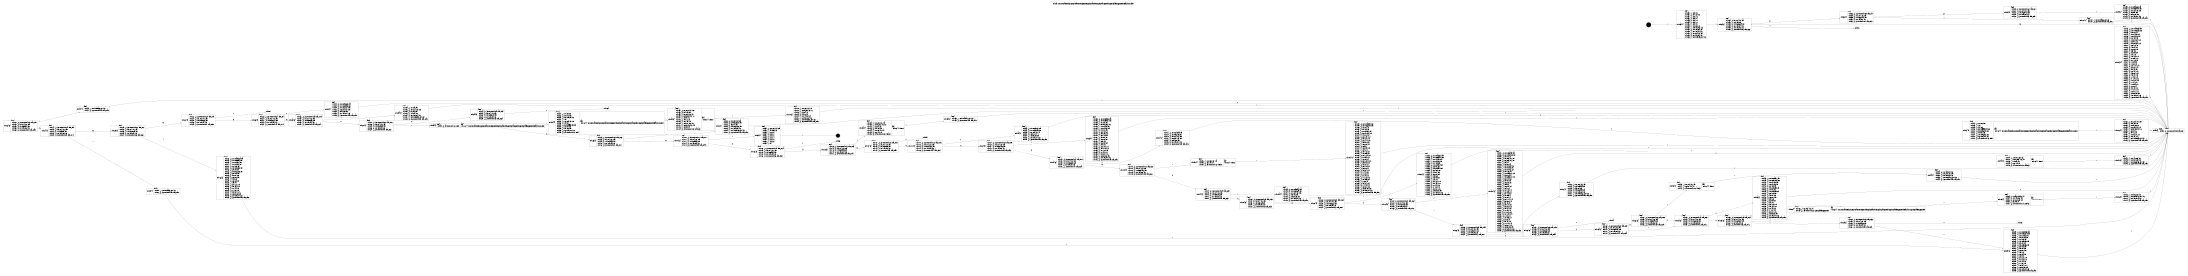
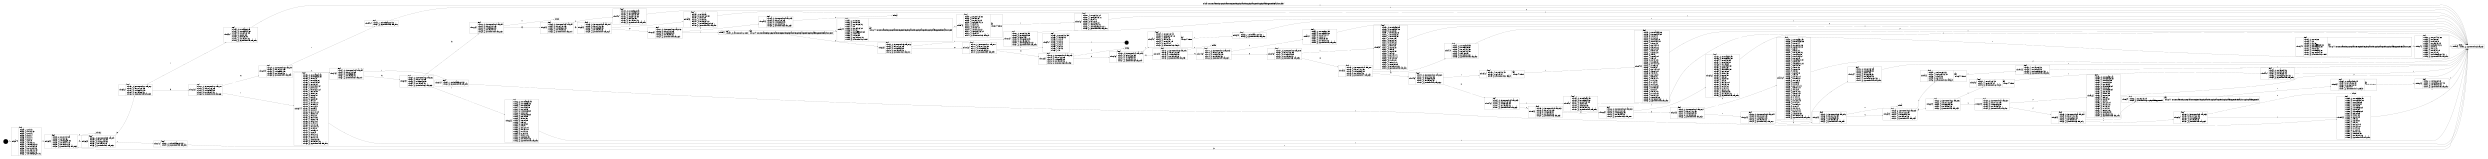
node "0x401612 [25]": added
edge "0x40186a [25]" -> "0x40189c [25]": now "0x40186a [25]" -> "0x40197a [23]"
